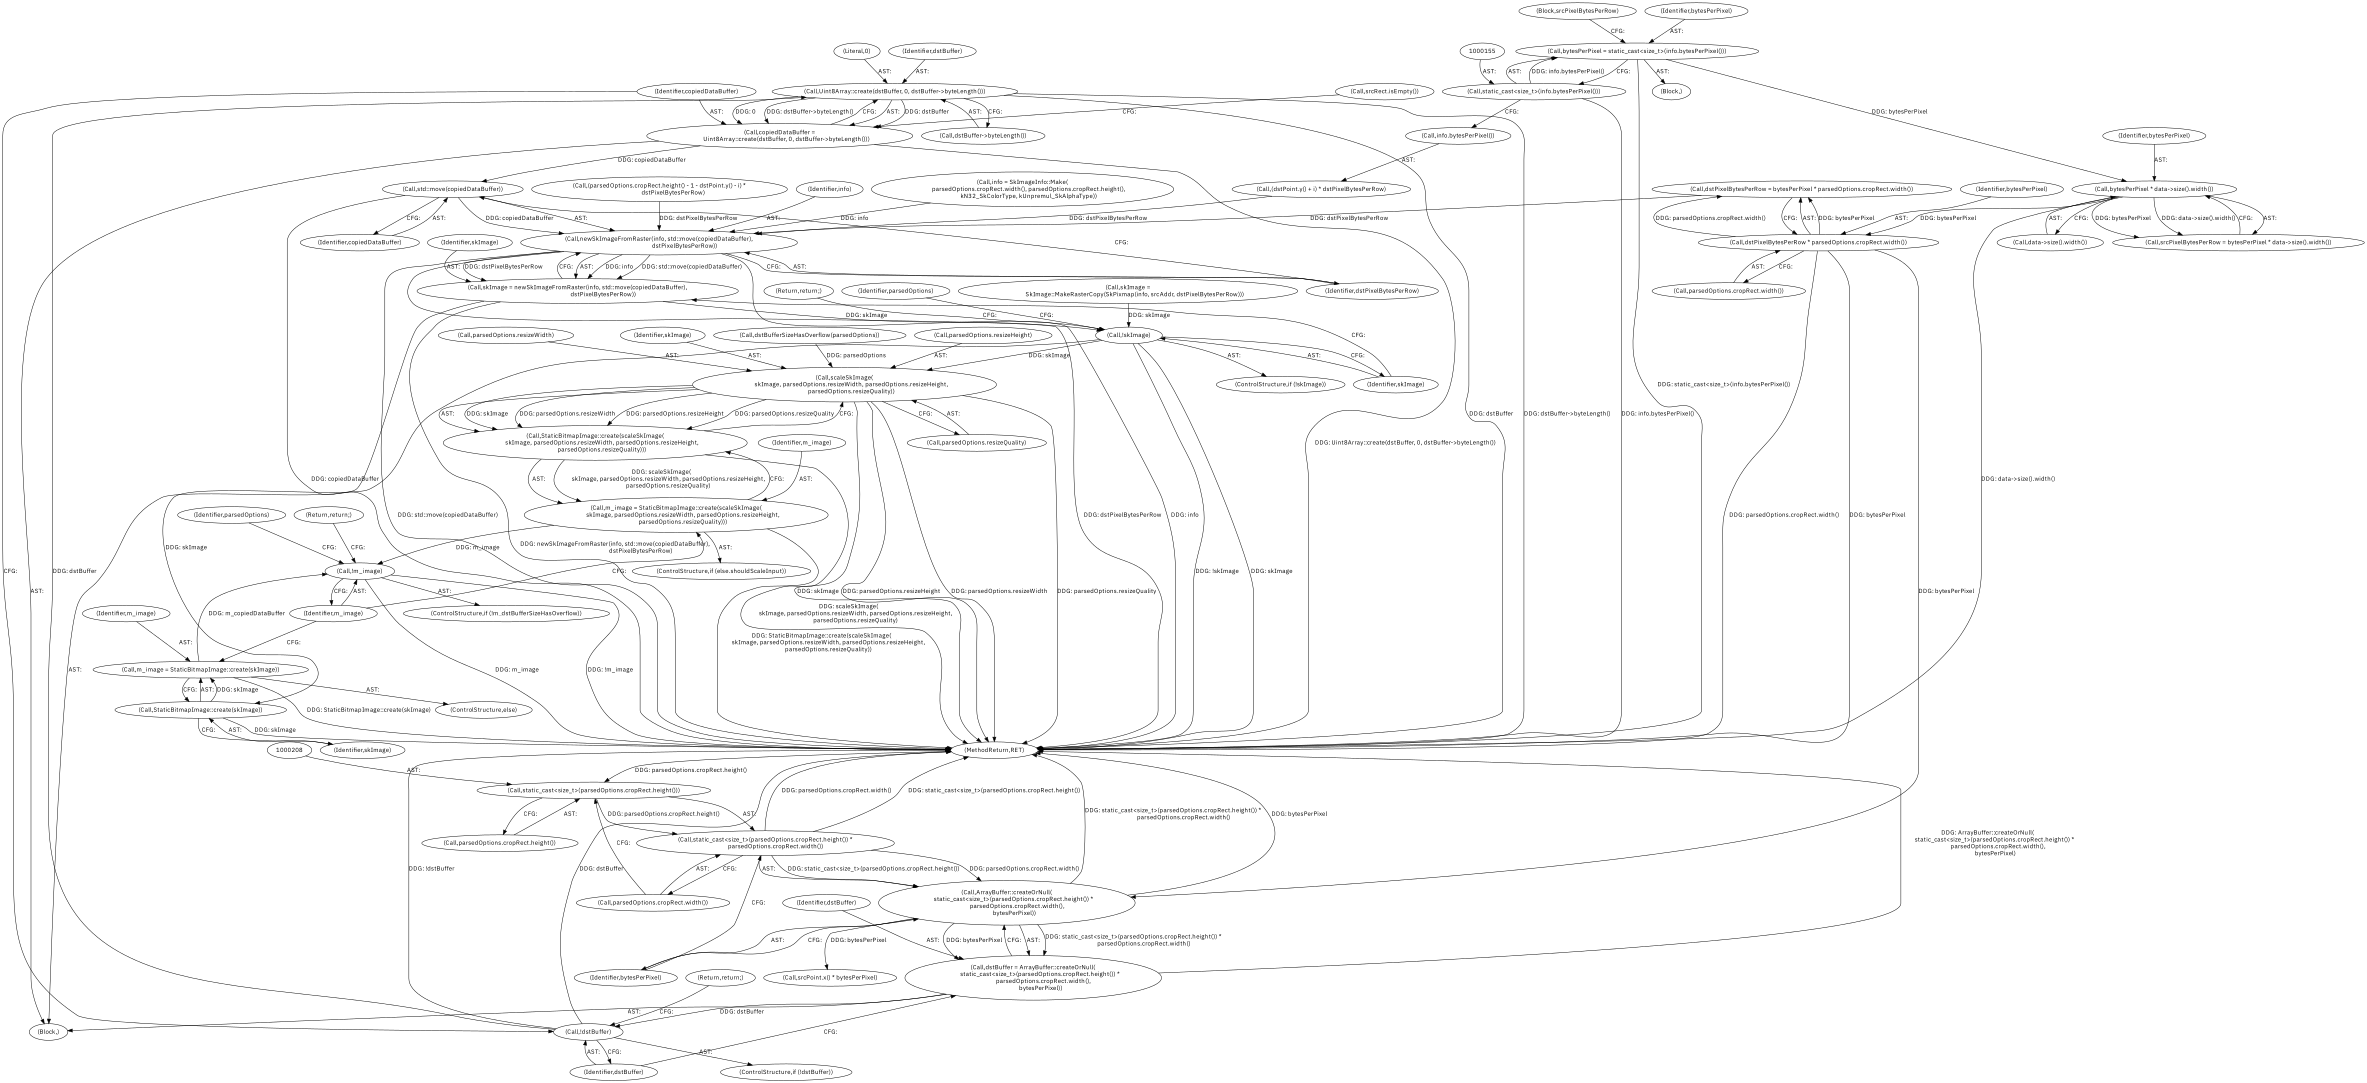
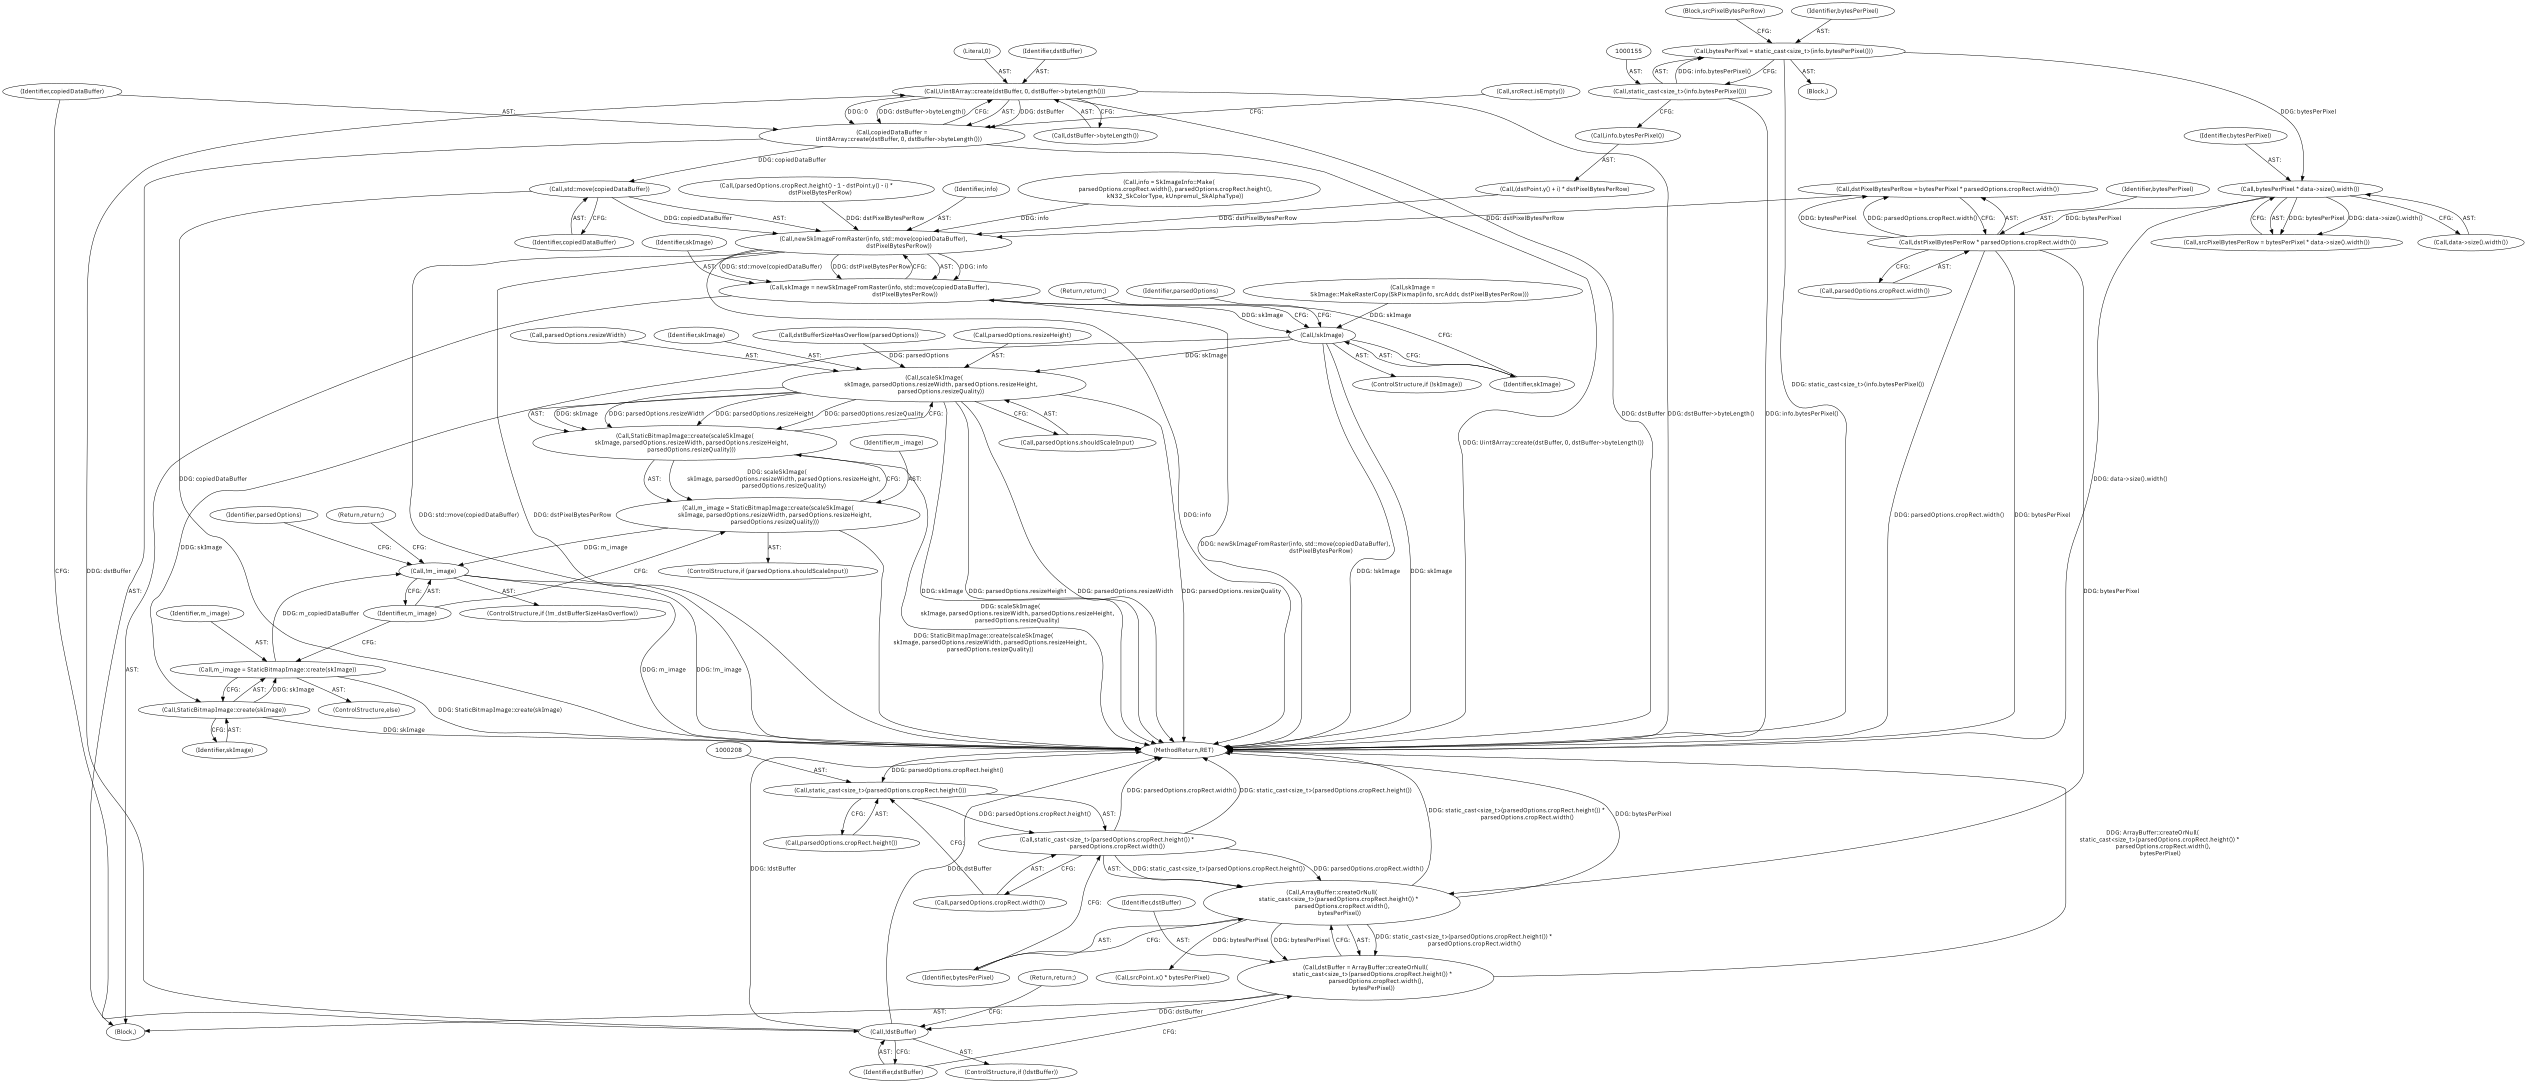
node "(Identifier,dstPixelBytesPerRow)": removed
node "(Call,parsedOptions.resizeQuality)": label "(Call,parsedOptions.resizeQuality)" -> "(Call,parsedOptions.shouldScaleInput)"
node "(ControlStructure,if (else.shouldScaleInput))": label "(ControlStructure,if (else.shouldScaleInput))" -> "(ControlStructure,if (parsedOptions.shouldScaleInput))"
